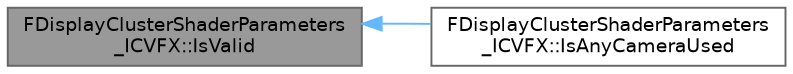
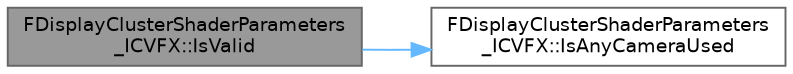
edge "FDisplayClusterShaderParameters _ICVFX::IsAnyCameraUsed" -> "FDisplayClusterShaderParameters _ICVFX::IsValid": reversed
